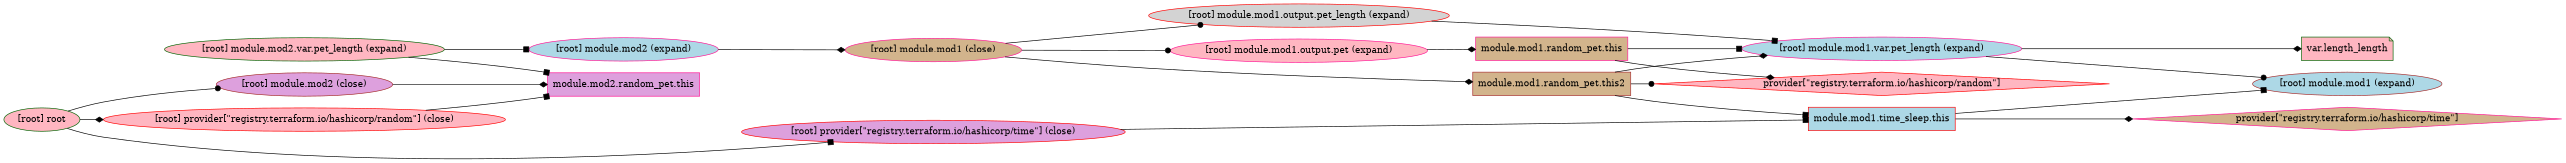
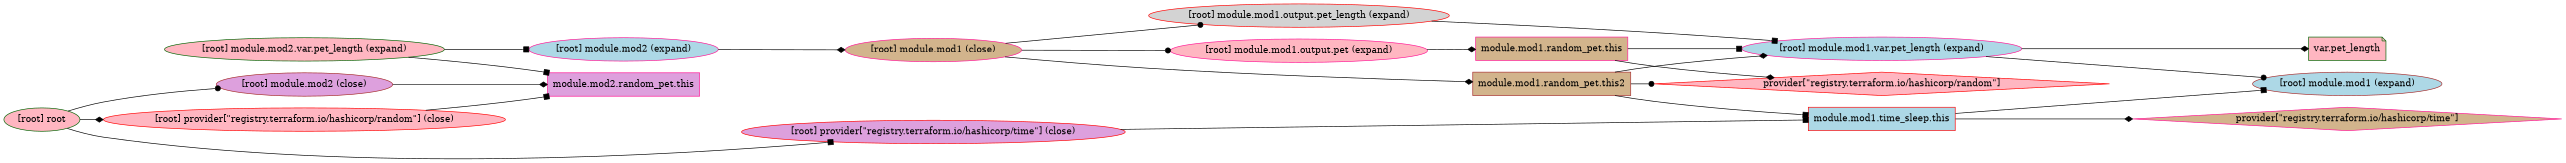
node "var.length_length": label "var.length_length" -> "var.pet_length"
